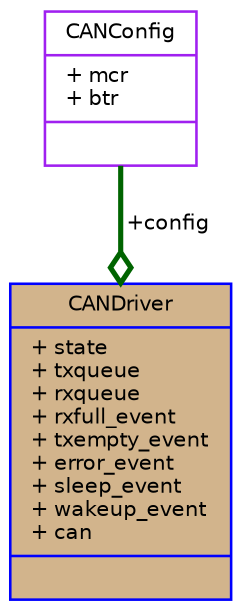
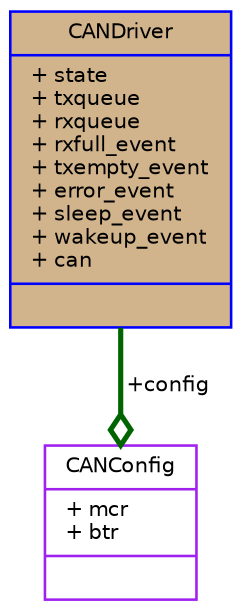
edge "CANConfig" -> "CANDriver": reversed
